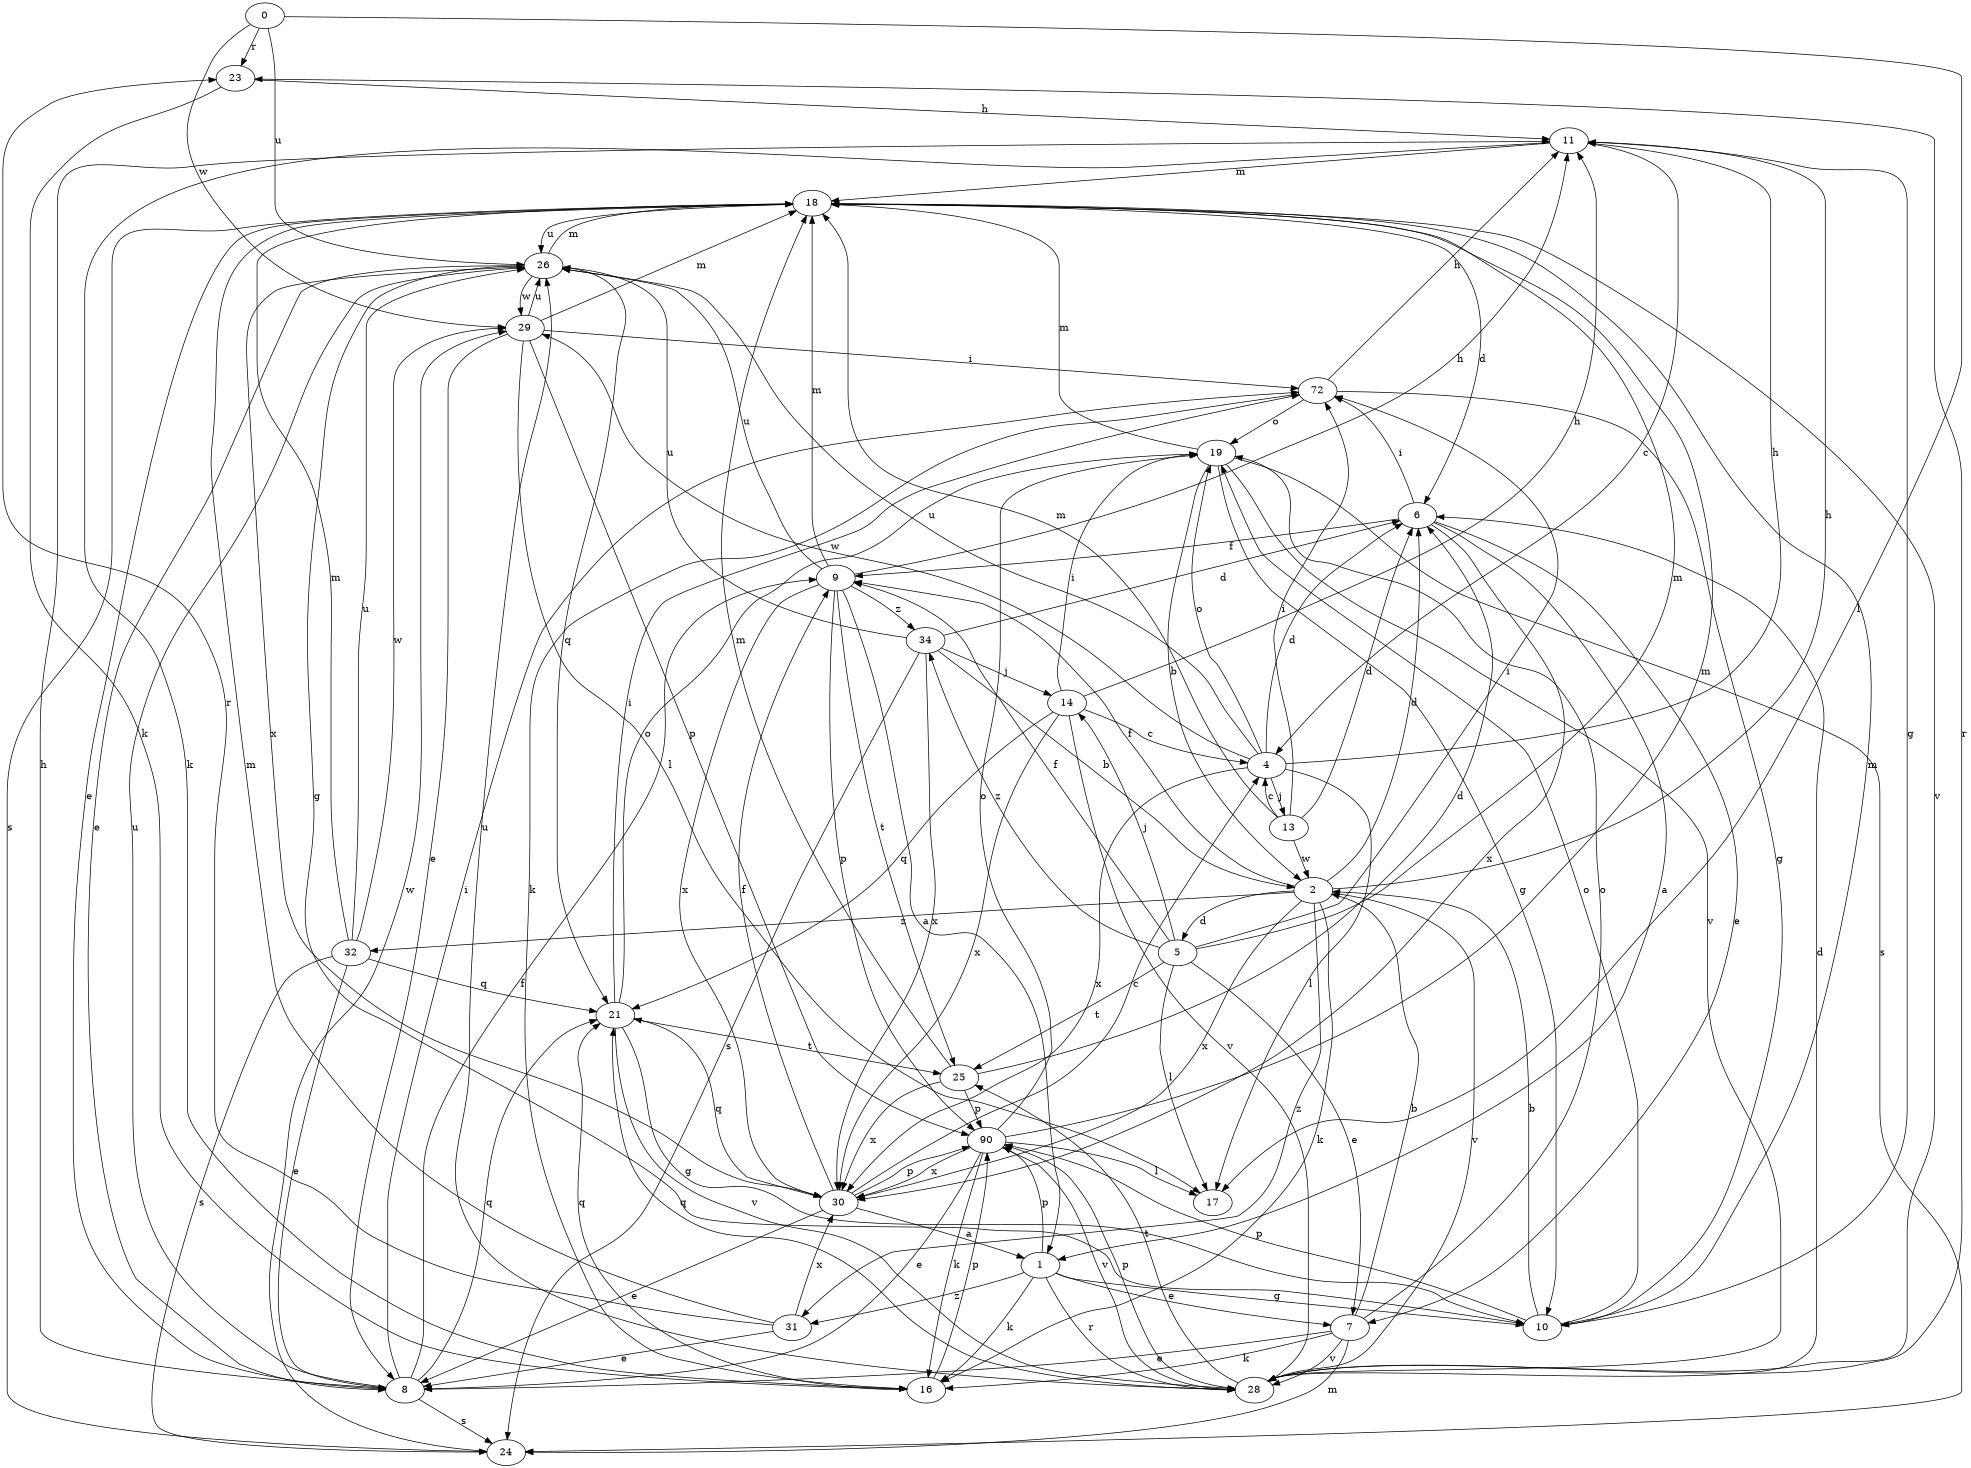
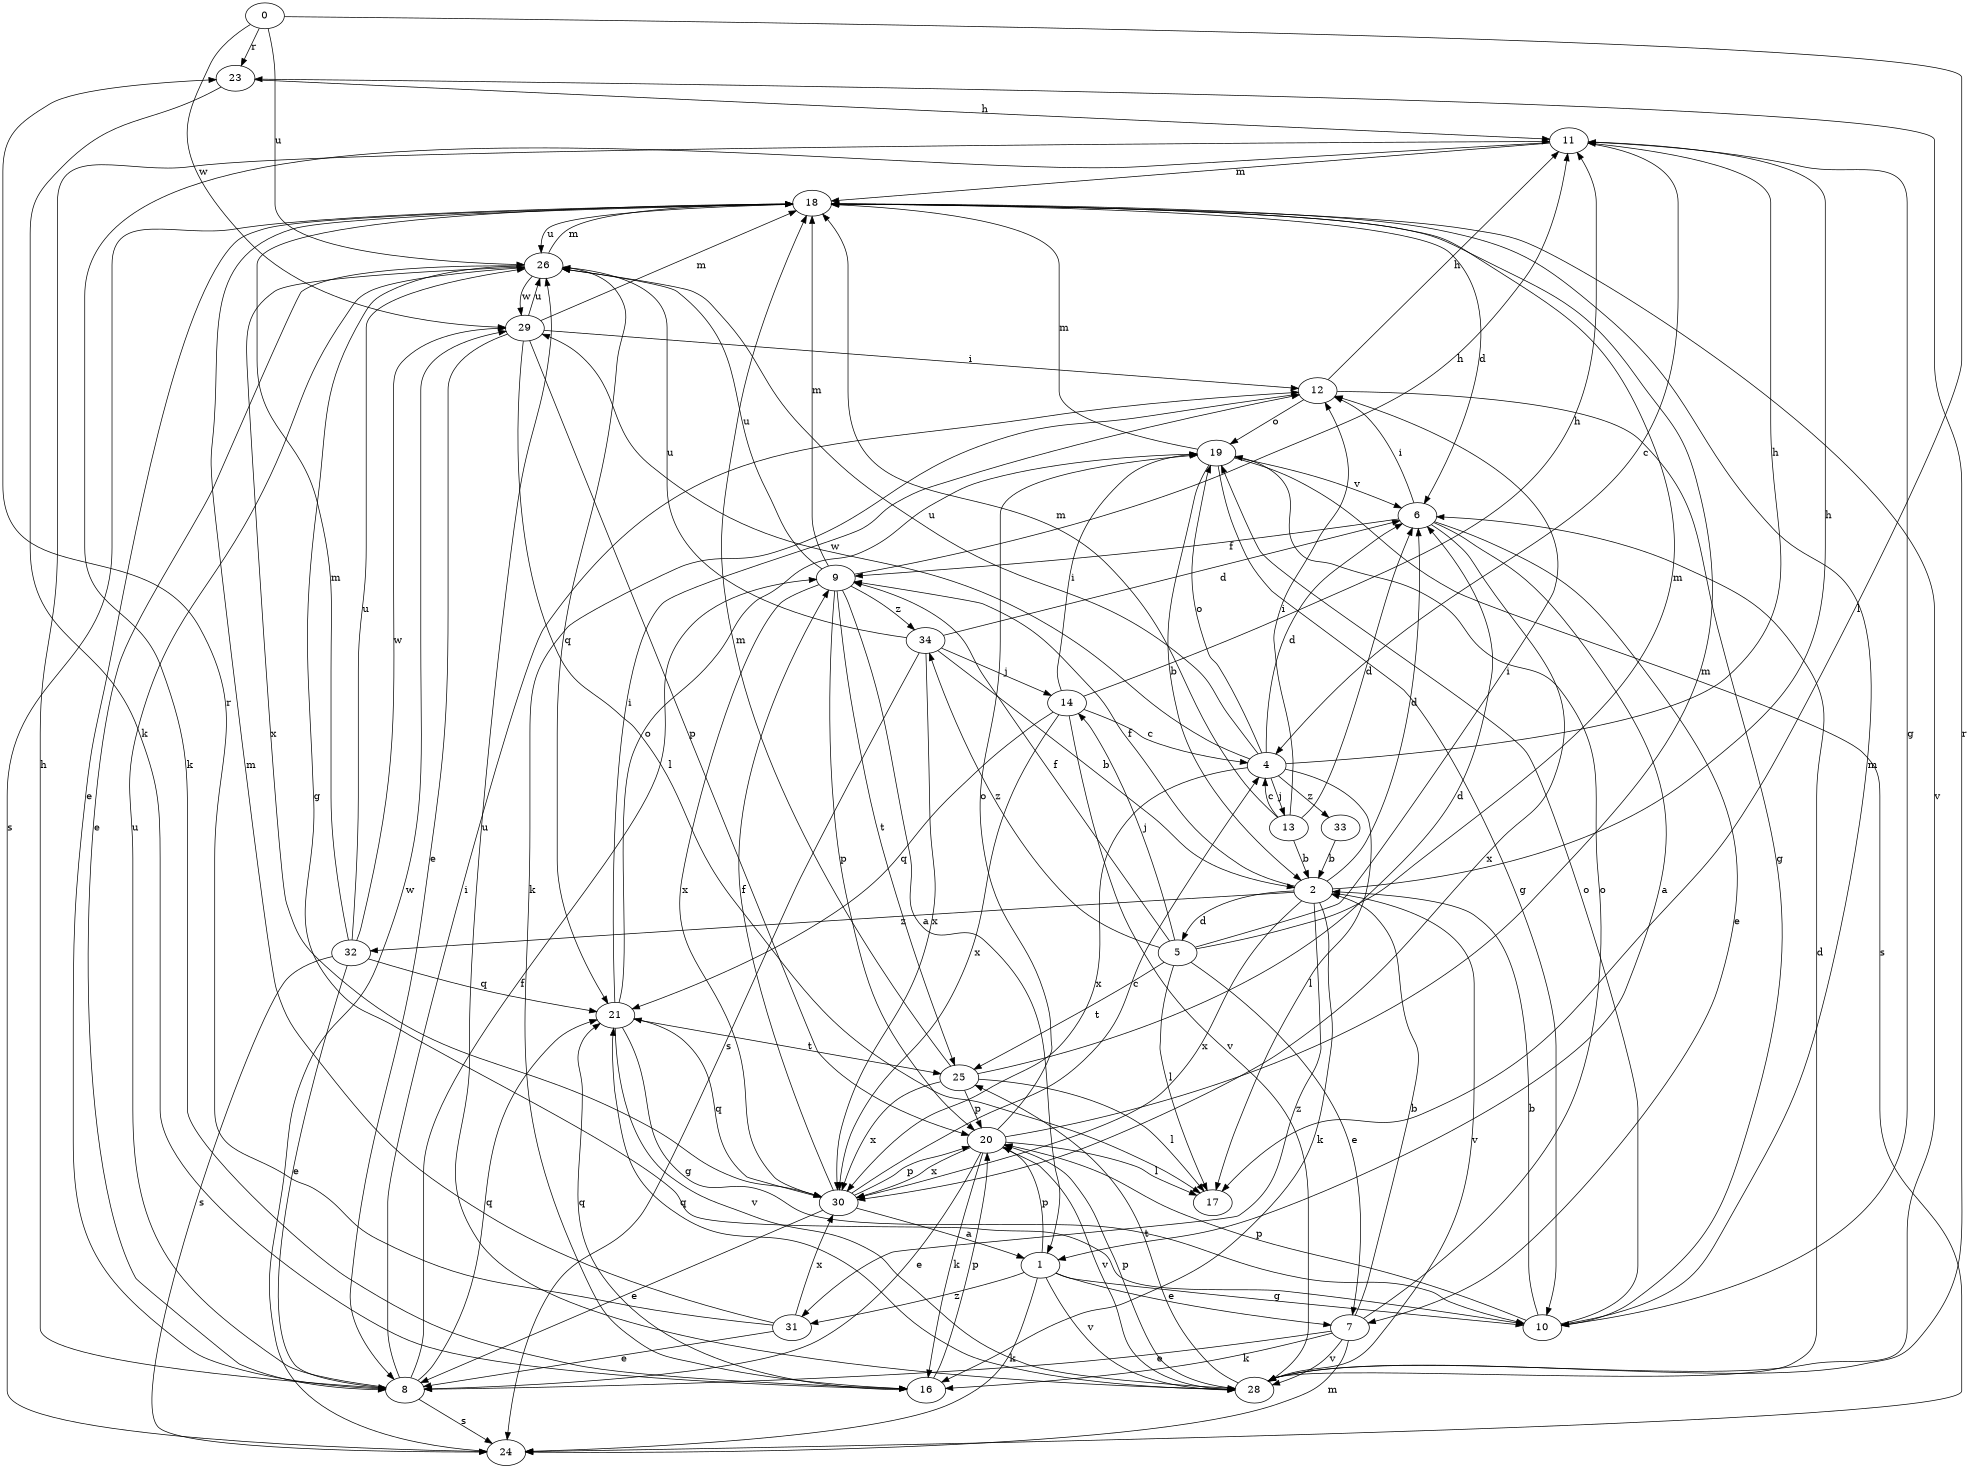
node "72": label "72" -> "12"
node "33": added
edge "13" -> "2": label "w" -> "b"
edge "19" -> "28": now "19" -> "6"
edge "25" -> "17": added, label "l"
node "90": label "90" -> "20"
edge "1" -> "28": label "r" -> "v"
edge "1" -> "16": now "1" -> "24"
